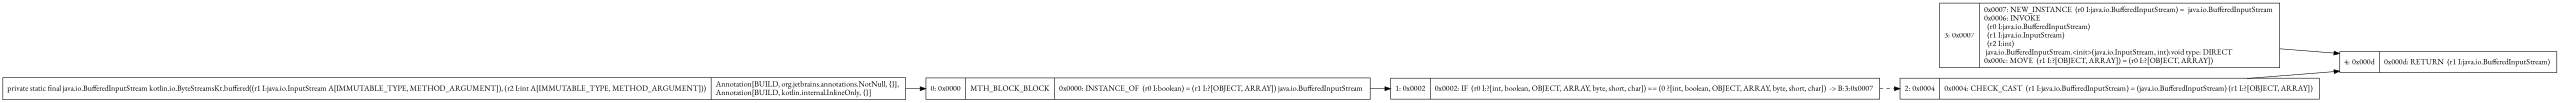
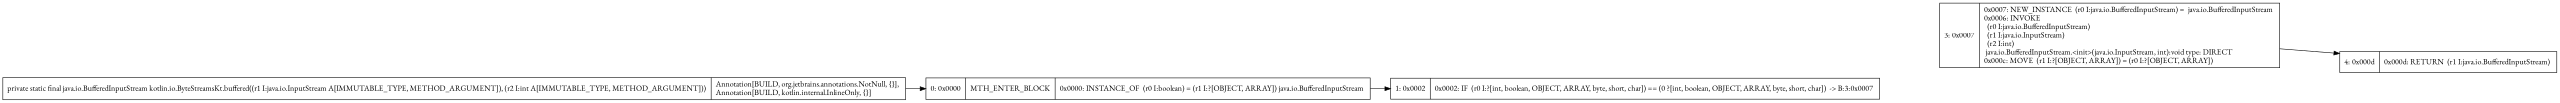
node "0: 0x0000": text "MTH_BLOCK_BLOCK" -> "MTH_ENTER_BLOCK"
node "2: 0x0004": removed
